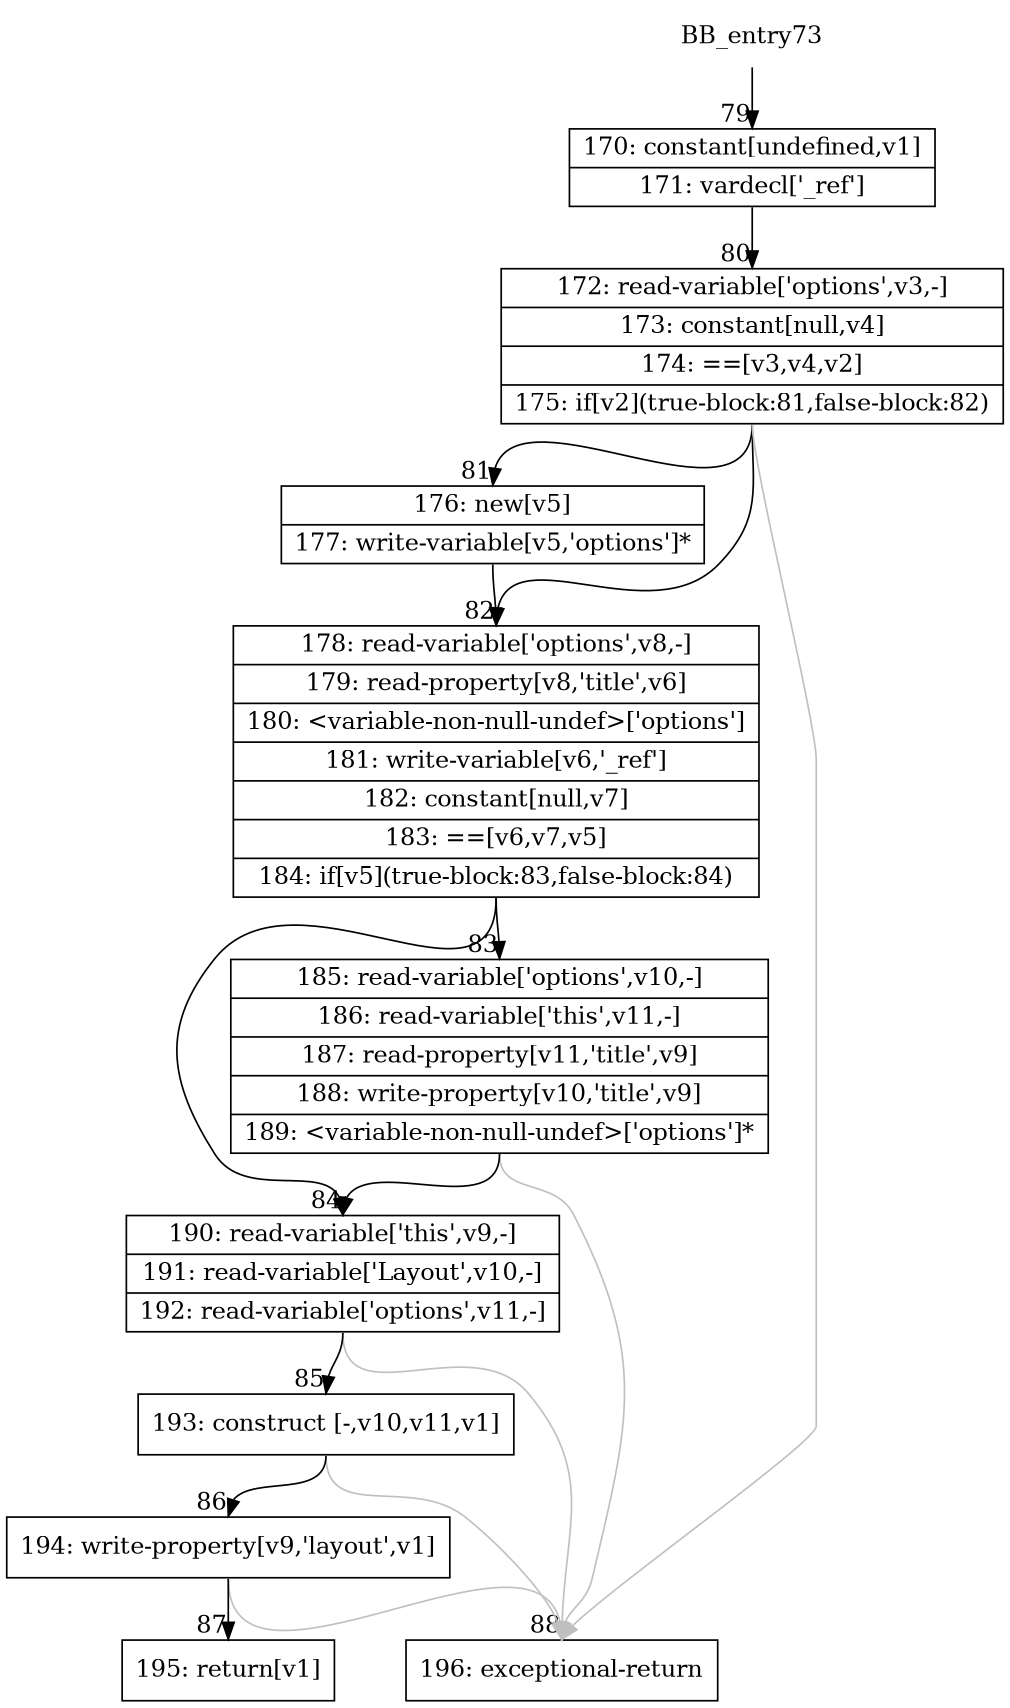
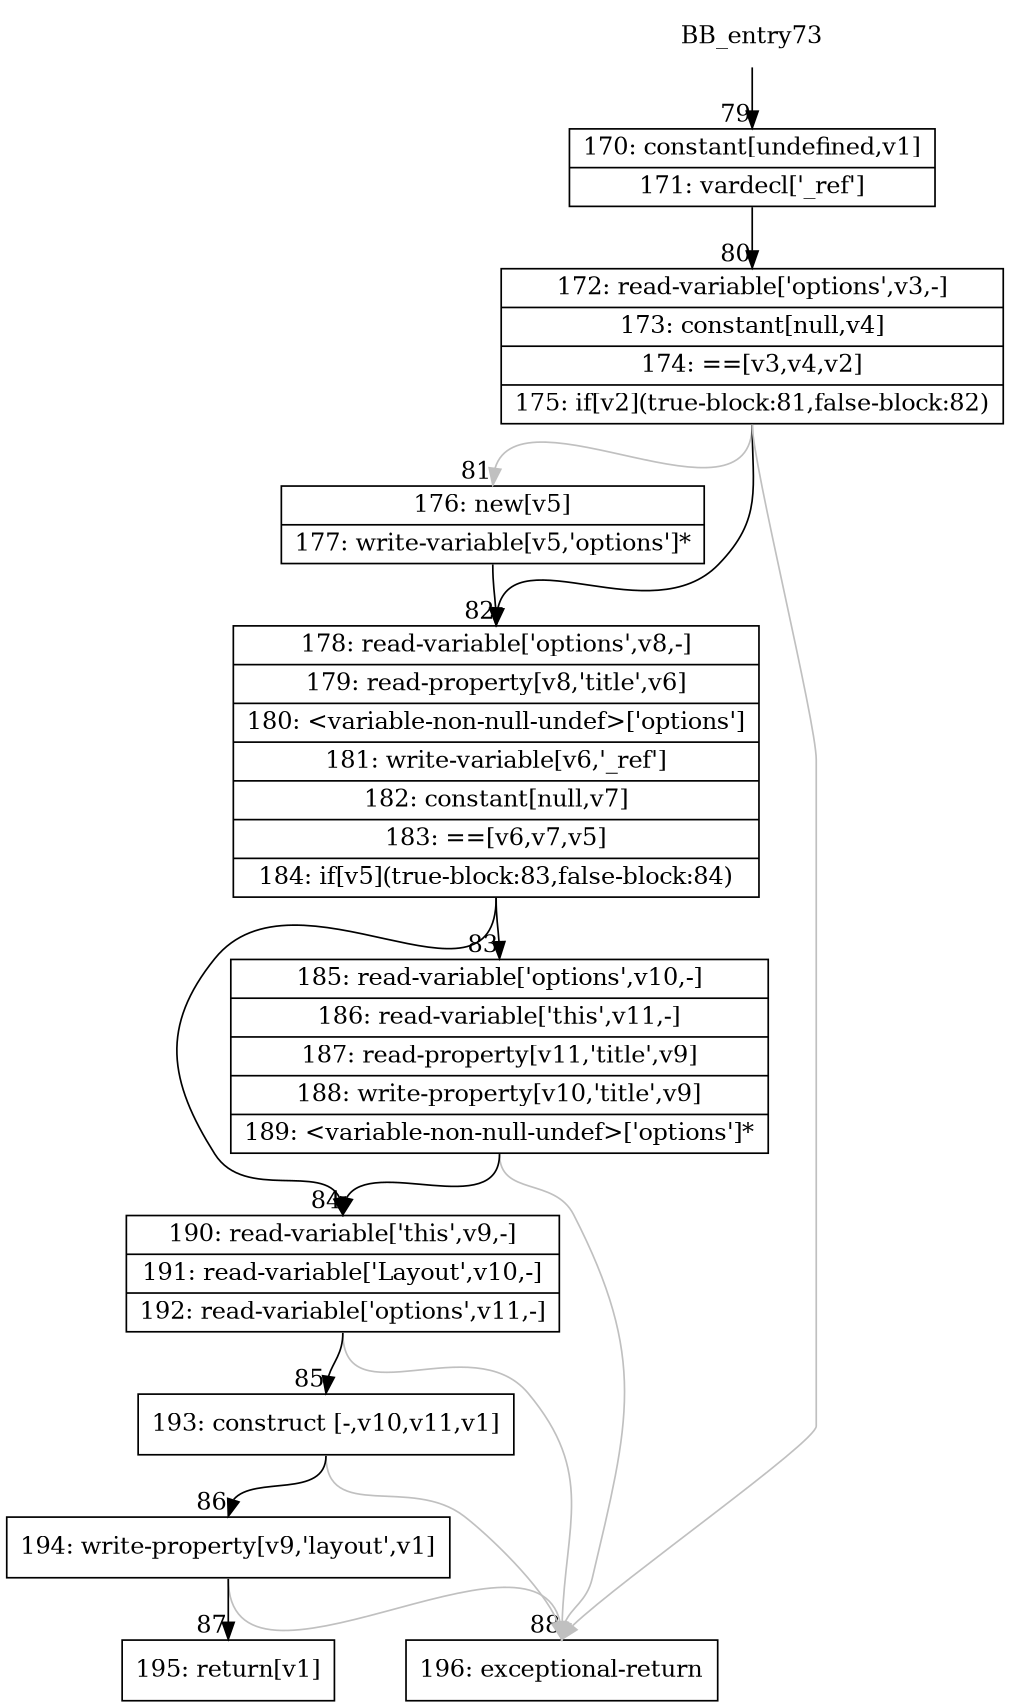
edge "172: read-variable['options',v3,-]" -> "176: new[v5]": color black -> gray
